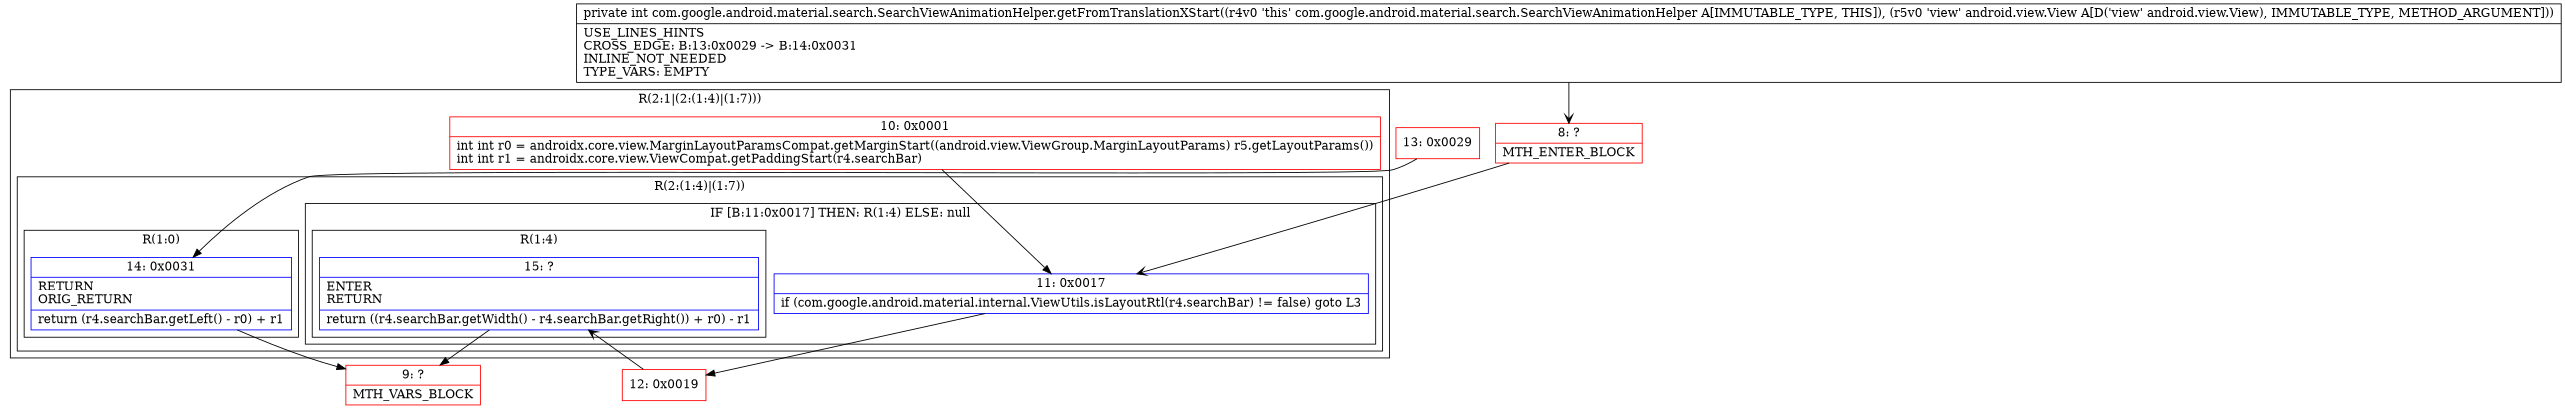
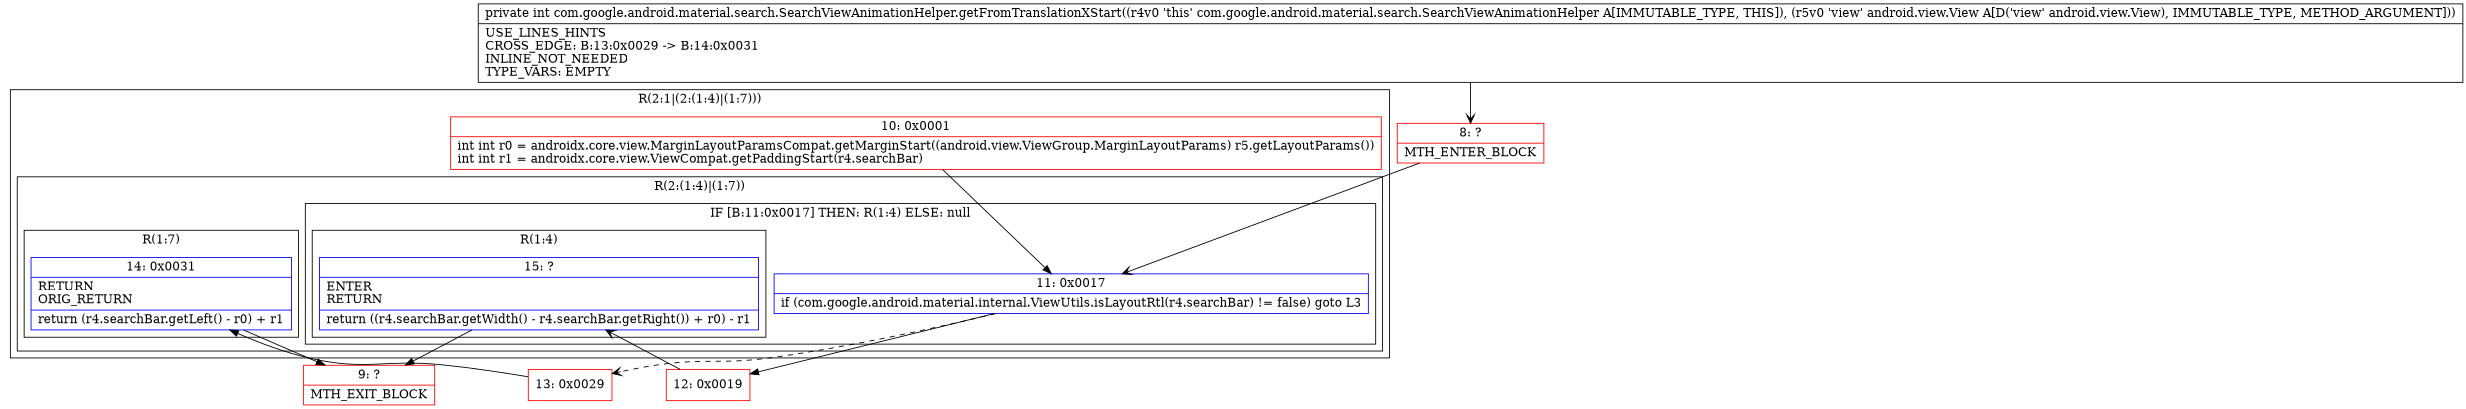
cluster "R(1:0)": label "R(1:0)" -> "R(1:7)"
edge "11: 0x0017" -> "13: 0x0029": added
node "9: ?": text "MTH_VARS_BLOCK" -> "MTH_EXIT_BLOCK"
